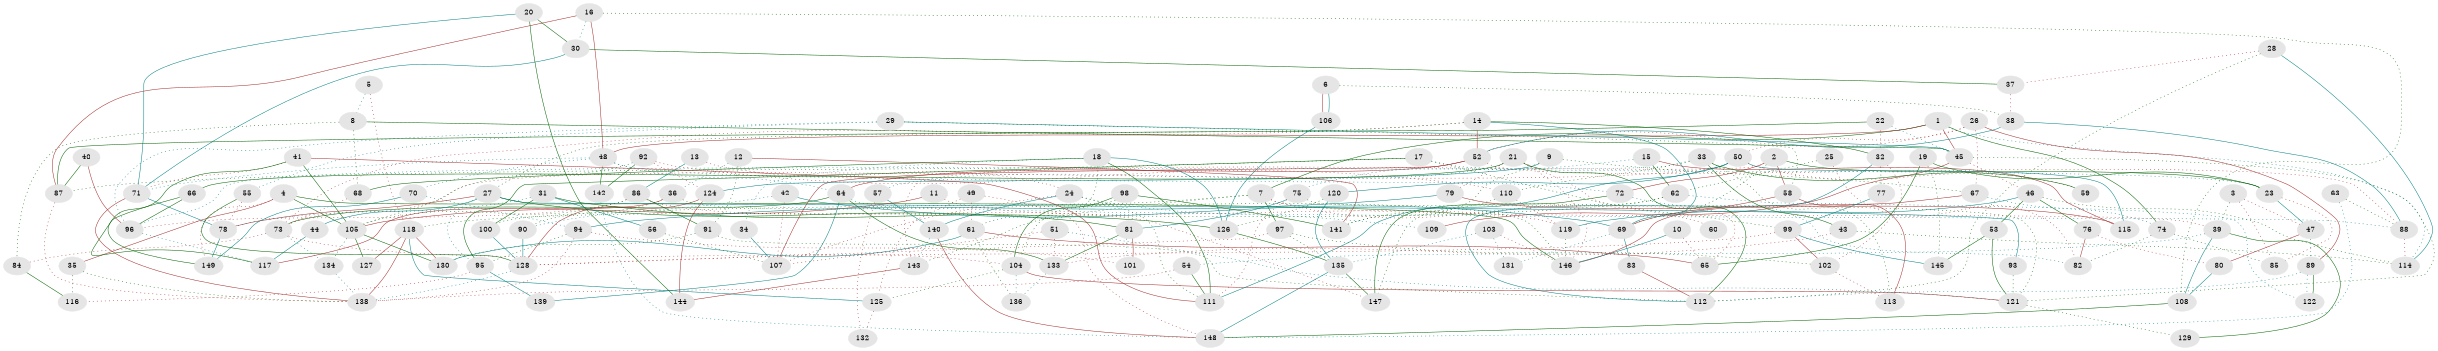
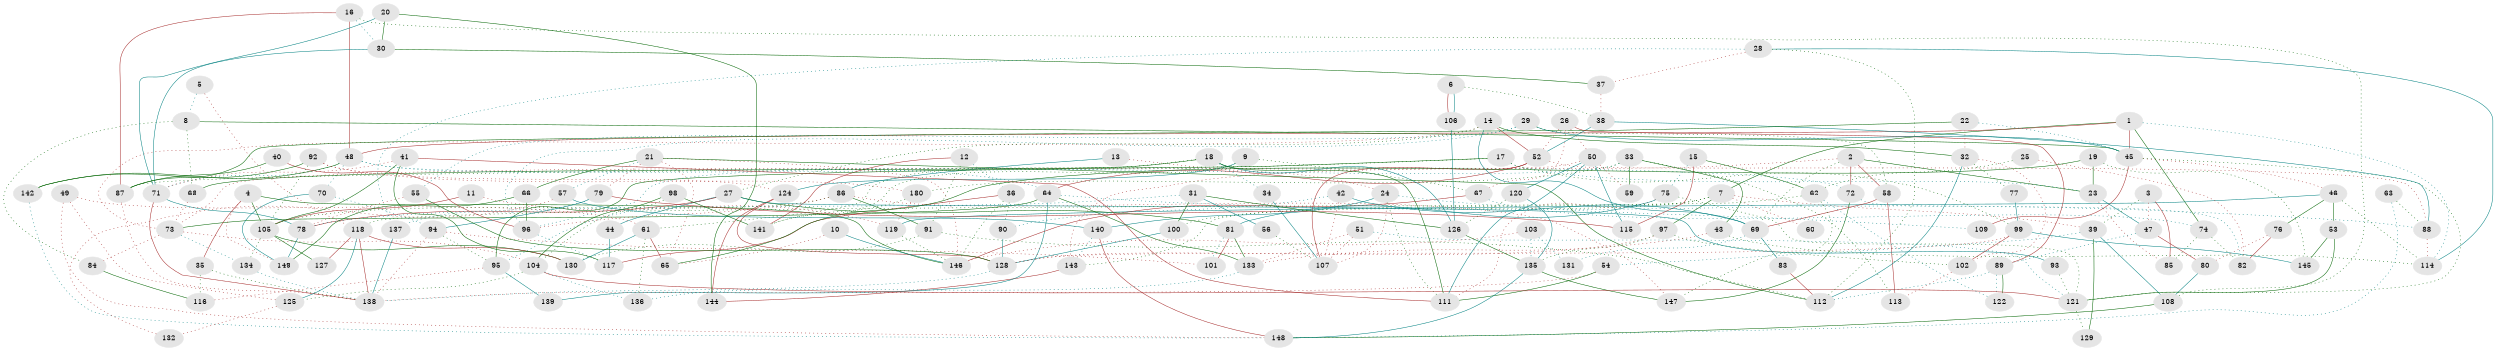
node "110": label "110" -> "180"
edge "3" -- "85": style dotted -> solid
node "137": added
